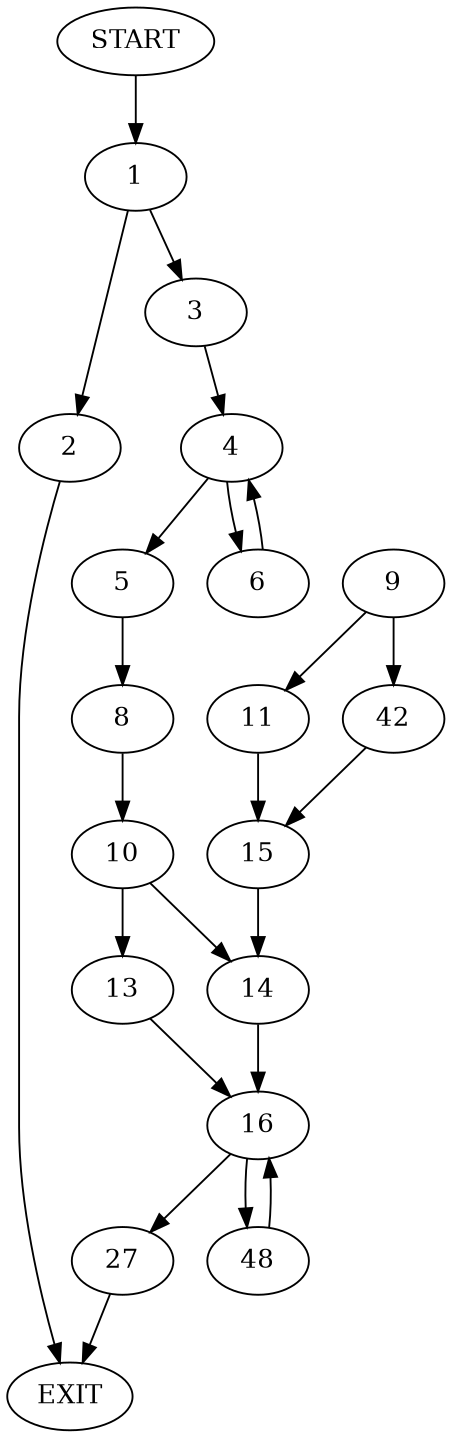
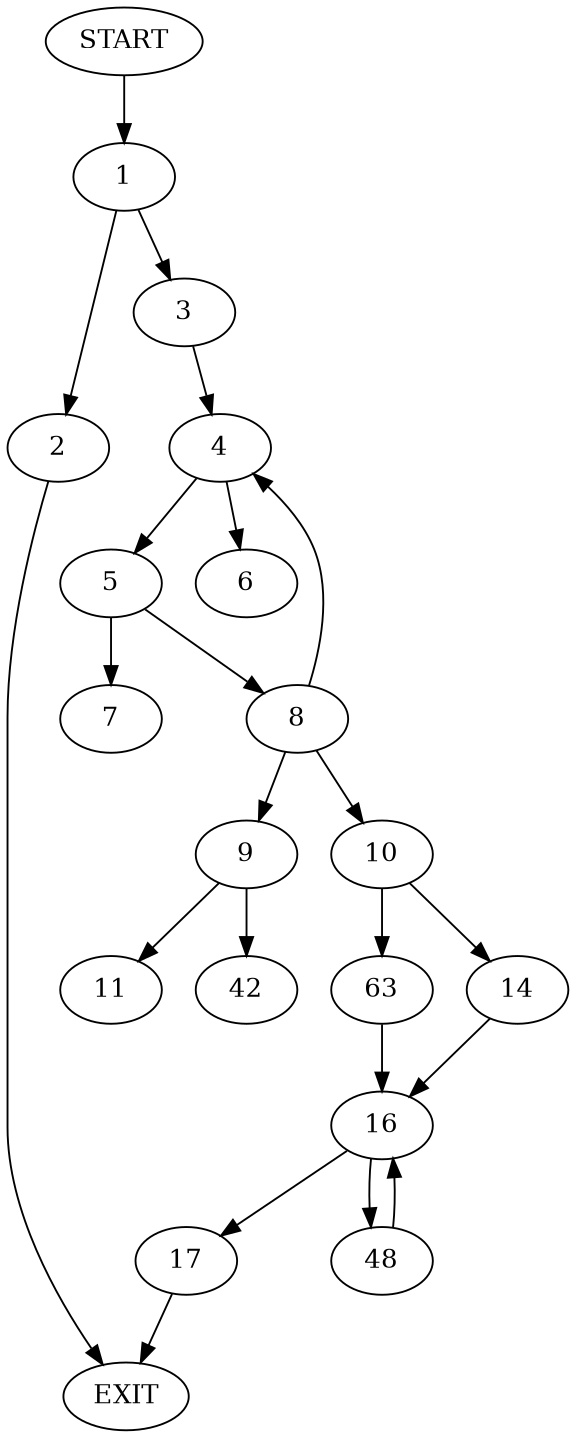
edge "6" -> "4": now "8" -> "4"
node "7": added
edge "8" -> "9": added
node "15": removed
node "13": label "13" -> "63"
node "27": label "27" -> "17"
